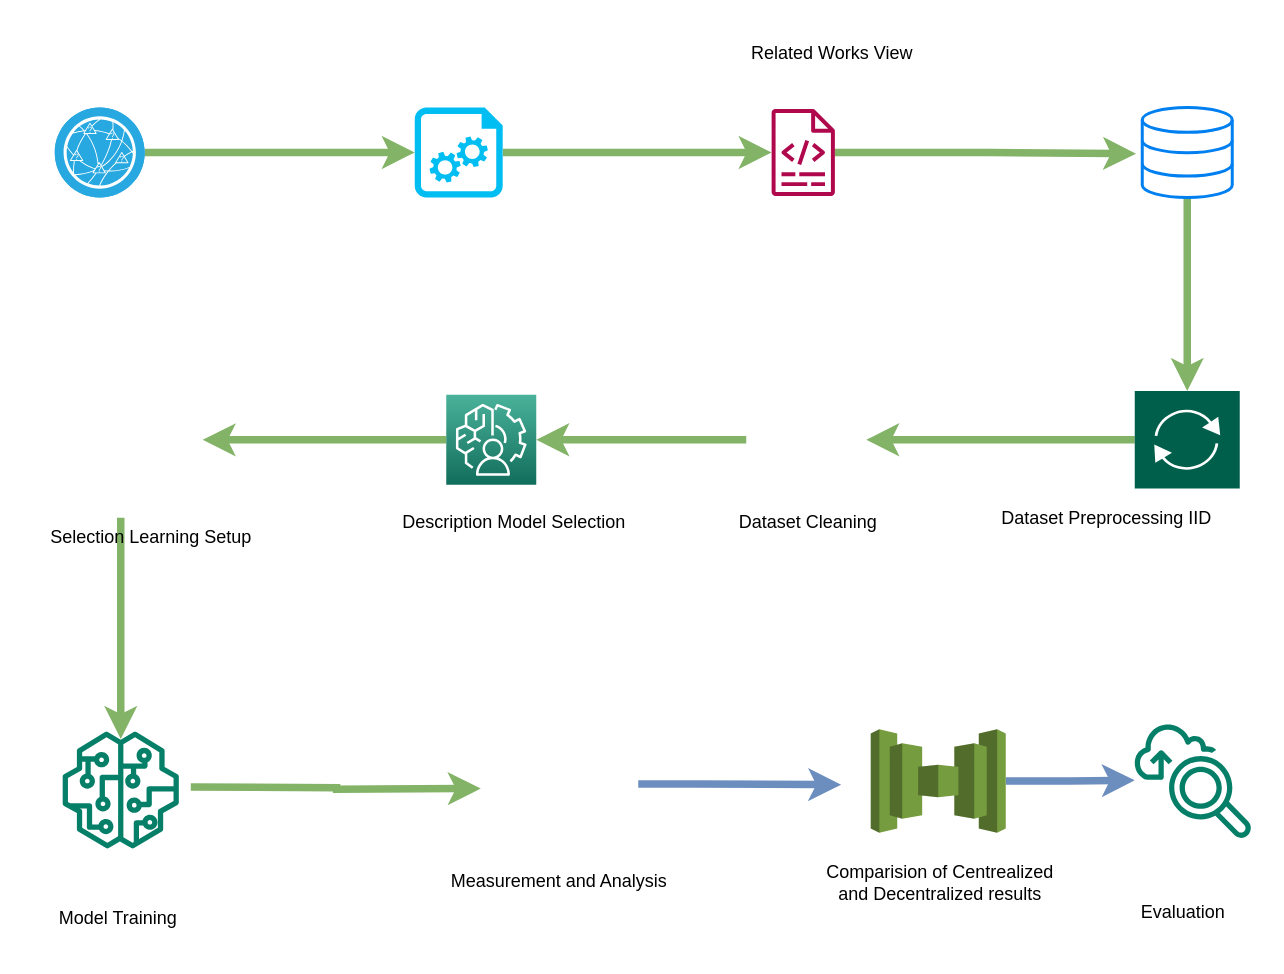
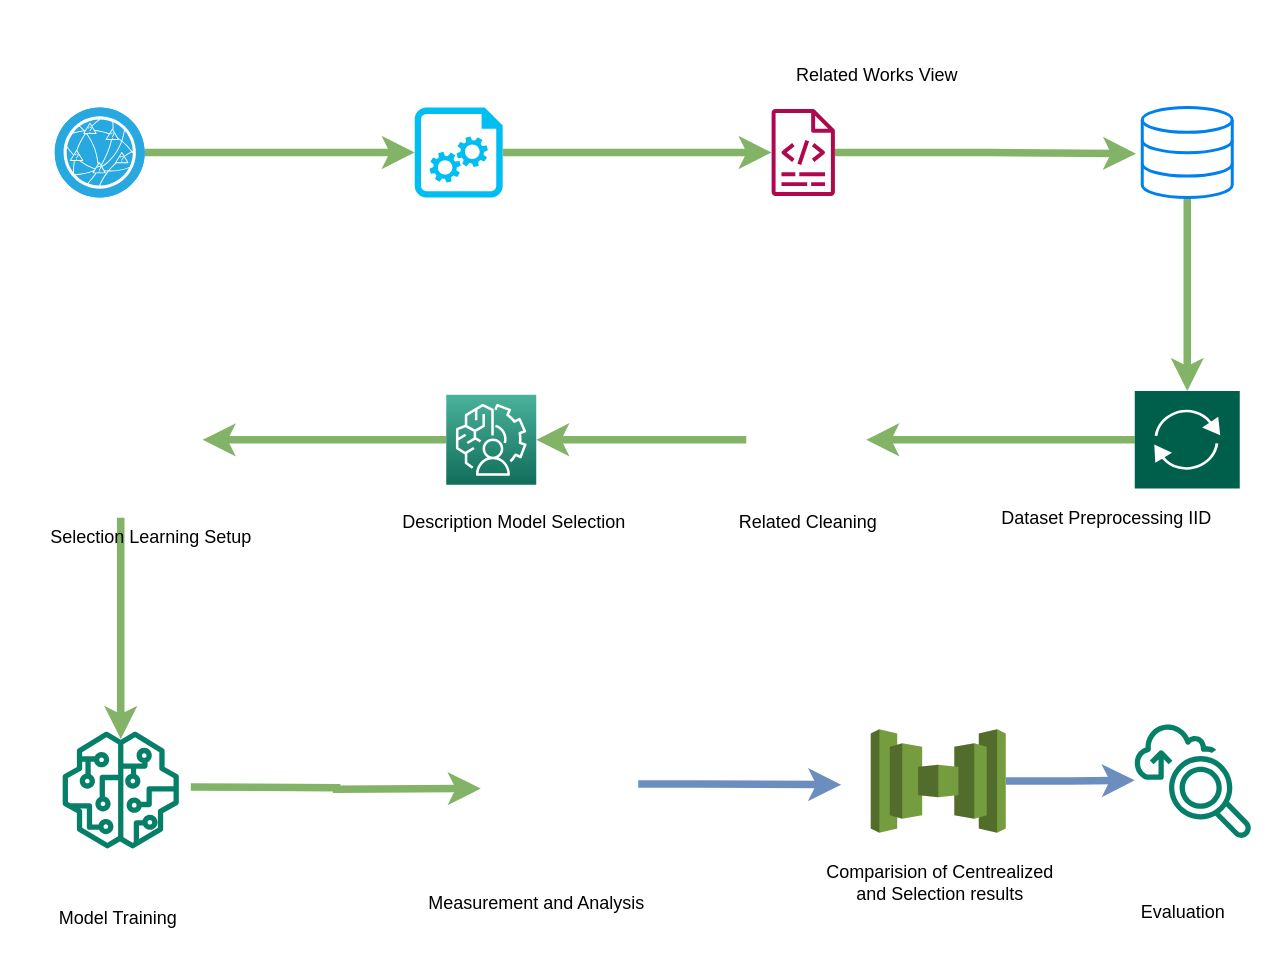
node "Related Works View": moved (832, 53) -> (877, 76)
node "Dataset Cleaning": label "Dataset Cleaning" -> "Related Cleaning"
node "Measurement and Analysis": moved (559, 881) -> (536, 904)
node "Comparision of Centrealized and Decentralized results": label "Comparision of Centrealized and Decentralized results" -> "Comparision of Centrealized and Selection results"
